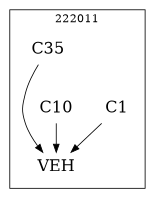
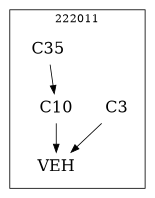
edge "C35" -> "VEH": now "C35" -> "C10"
node "C1": label "C1" -> "C3"
